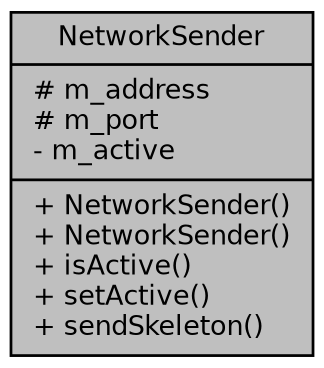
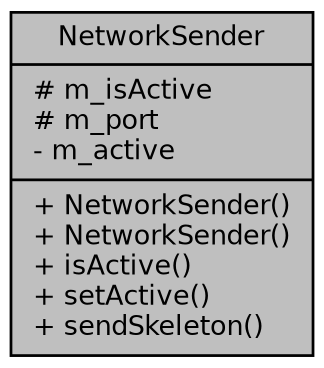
node "NetworkSender": text "# m_address" -> "# m_isActive"
